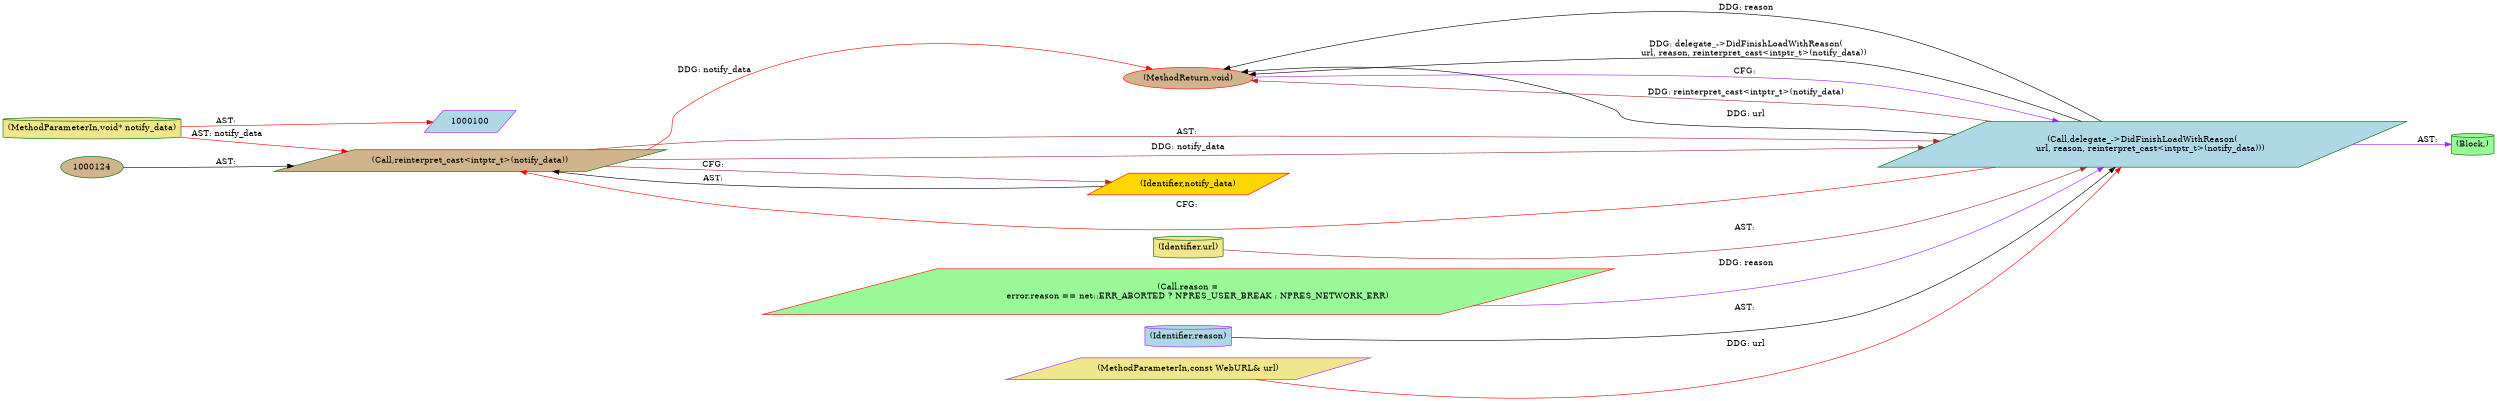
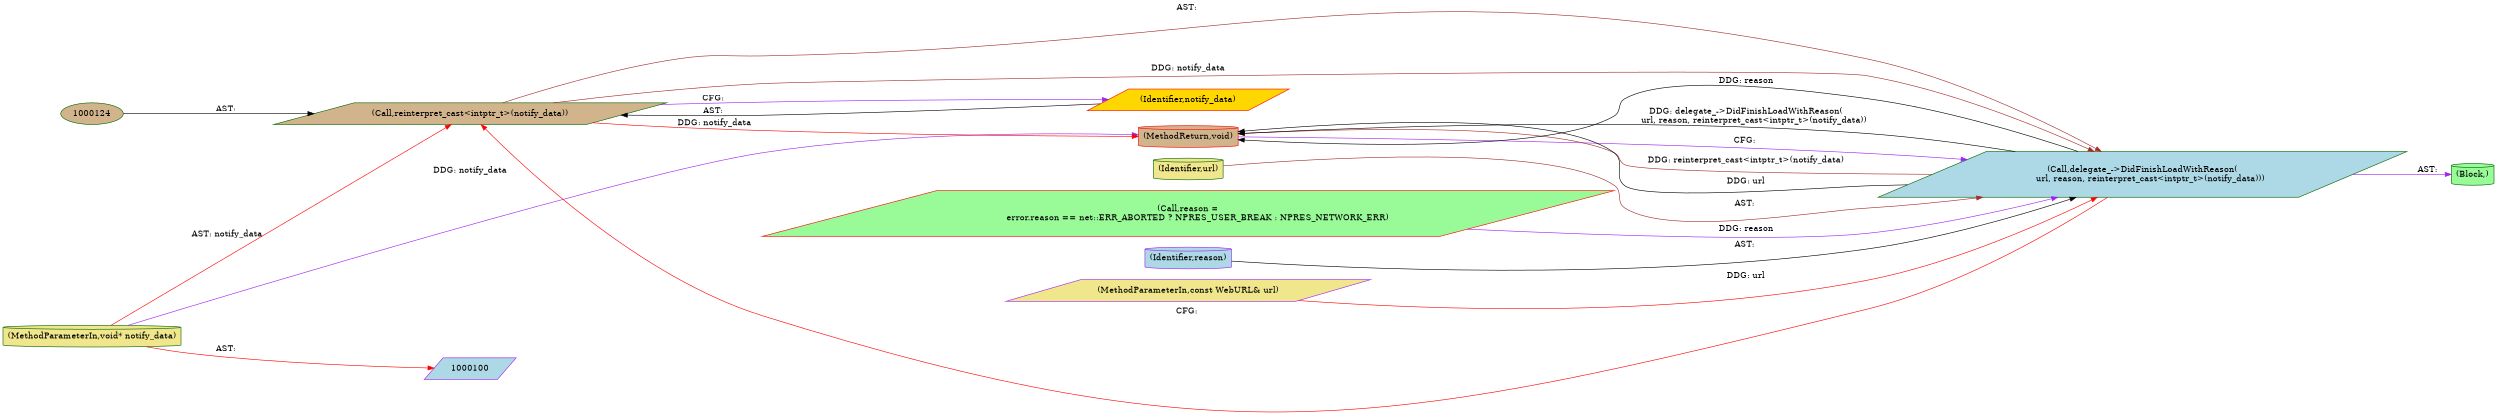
node "(MethodReturn,void)": shape ellipse -> cylinder
edge "(Call,reinterpret_cast<intptr_t>(notify_data))" -> "(Identifier,notify_data)": color brown -> purple
edge "(MethodParameterIn,void* notify_data)" -> "(MethodReturn,void)": added, label "DDG: notify_data"
